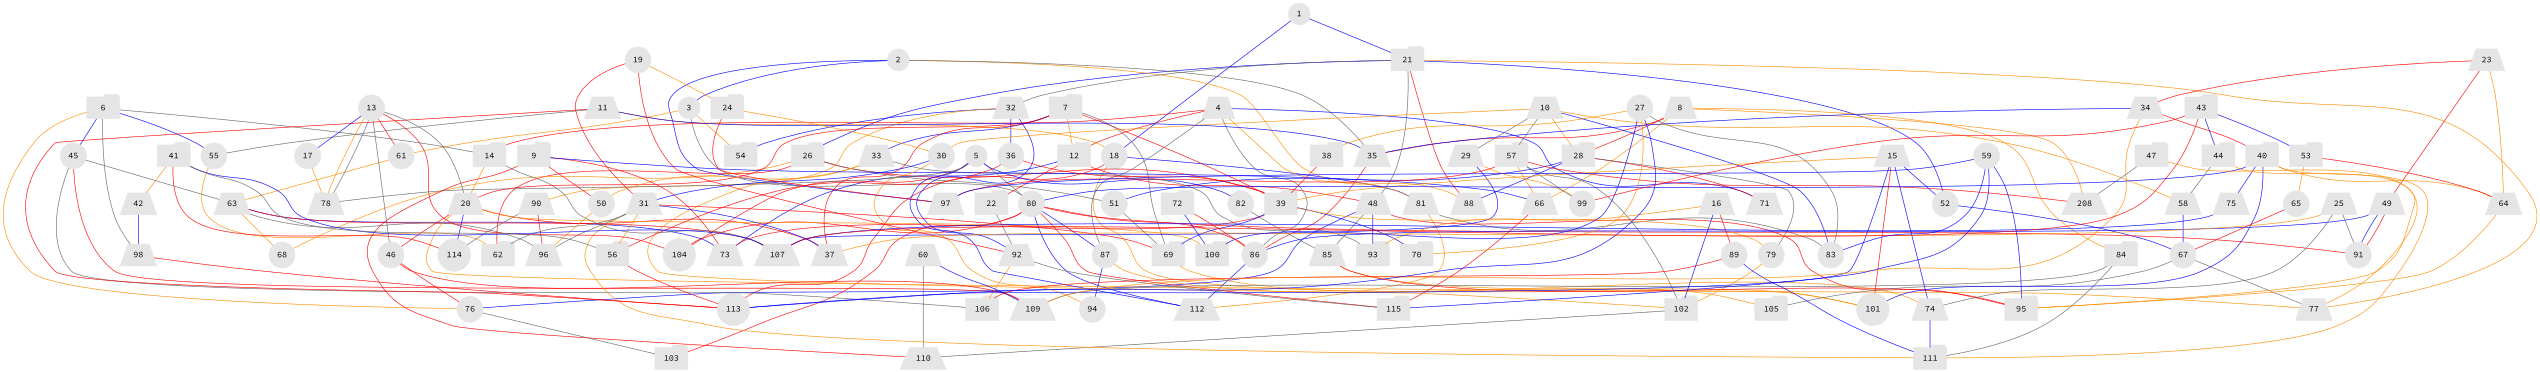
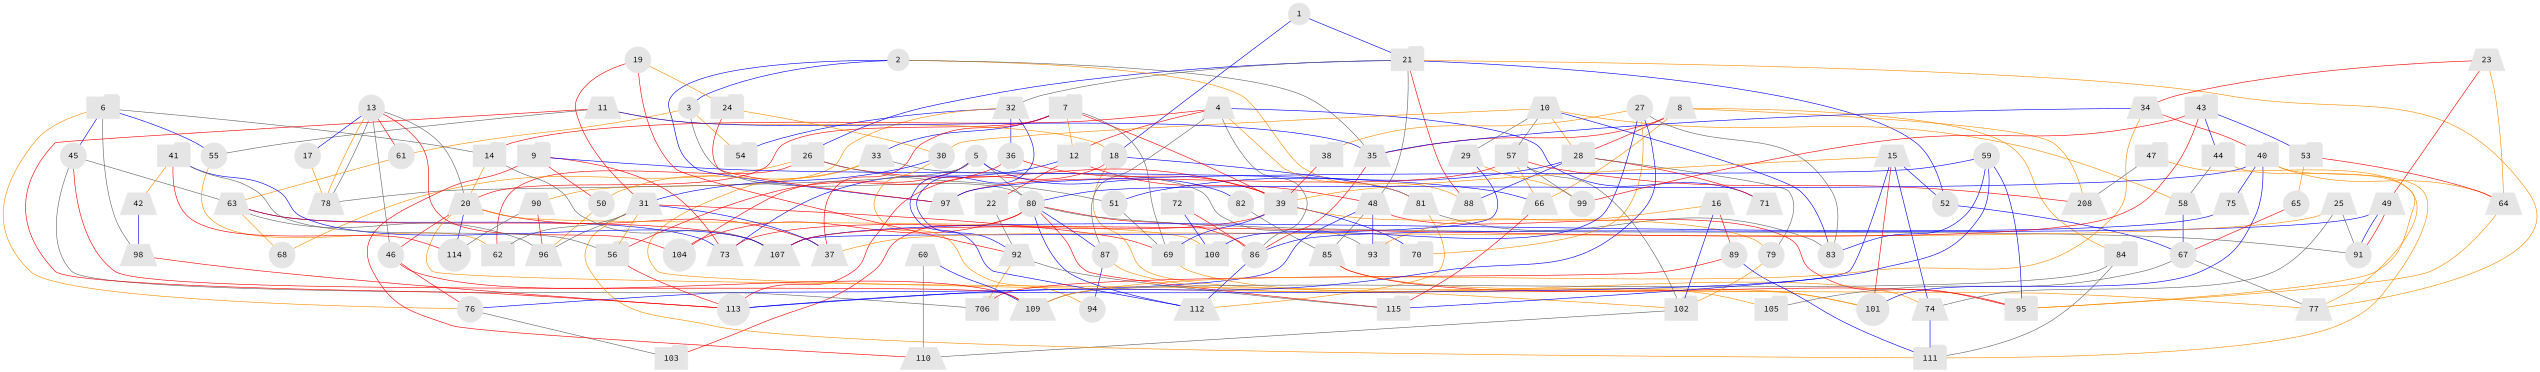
edge "80" -- "91": color red -> gray40
node "106": label "106" -> "706"
